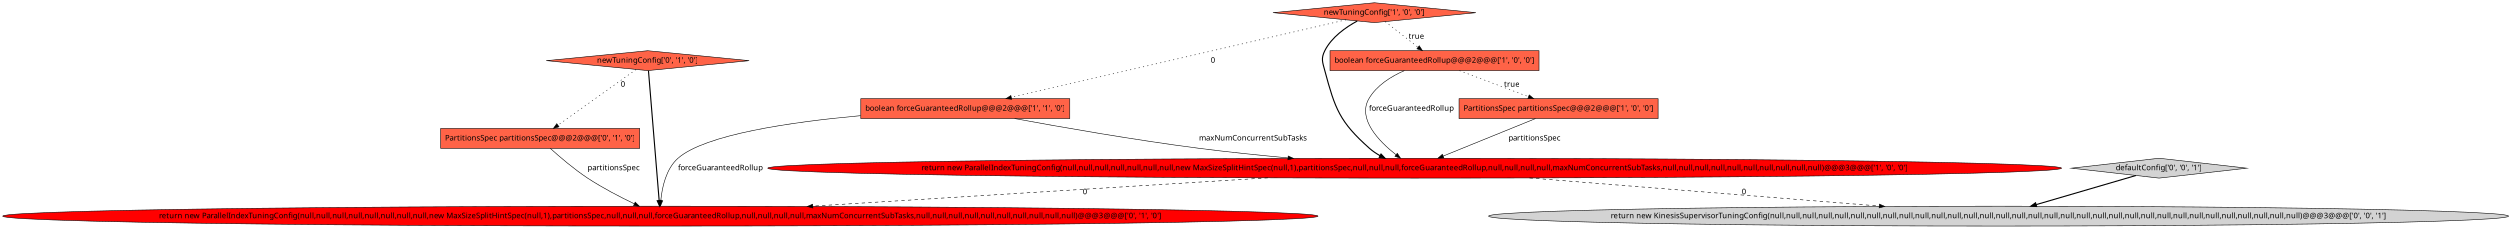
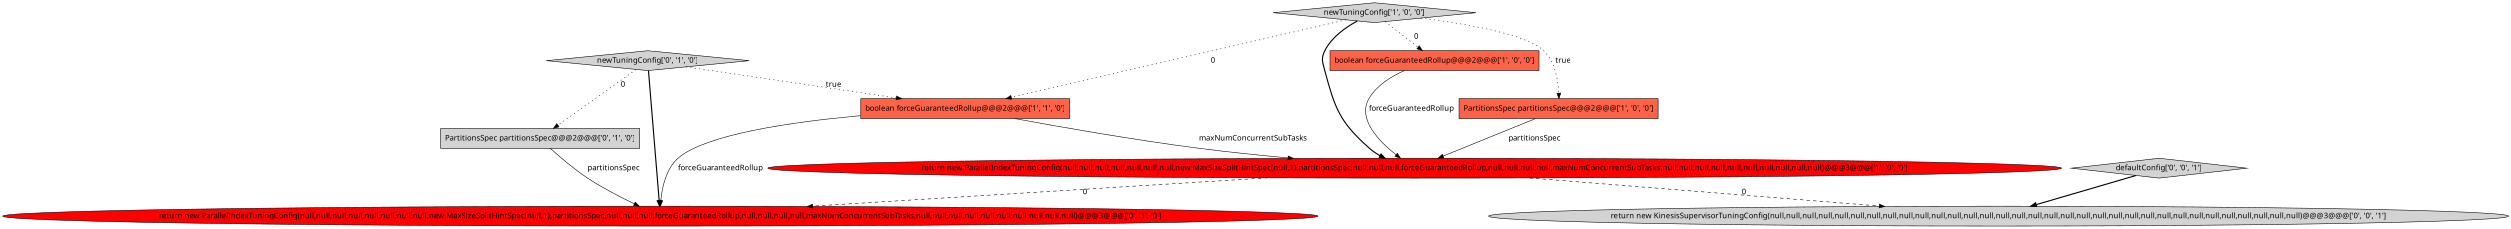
node "newTuningConfig['1', '0', '0']": fillcolor tomato -> lightgray
edge "newTuningConfig['1', '0', '0']" -> "boolean forceGuaranteedRollup@@@2@@@['1', '0', '0']": label "true" -> "0"
node "newTuningConfig['0', '1', '0']": fillcolor tomato -> lightgray
edge "newTuningConfig['0', '1', '0']" -> "boolean forceGuaranteedRollup@@@2@@@['1', '1', '0']": added, label "true"
edge "boolean forceGuaranteedRollup@@@2@@@['1', '0', '0']" -> "PartitionsSpec partitionsSpec@@@2@@@['1', '0', '0']": now "newTuningConfig['1', '0', '0']" -> "PartitionsSpec partitionsSpec@@@2@@@['1', '0', '0']"
node "PartitionsSpec partitionsSpec@@@2@@@['0', '1', '0']": fillcolor tomato -> lightgray
